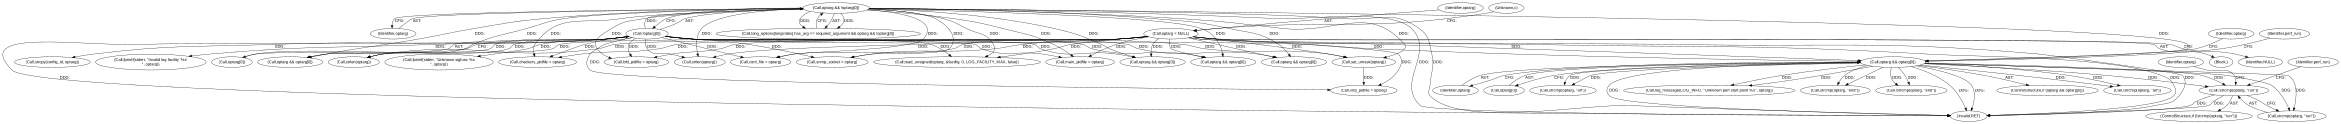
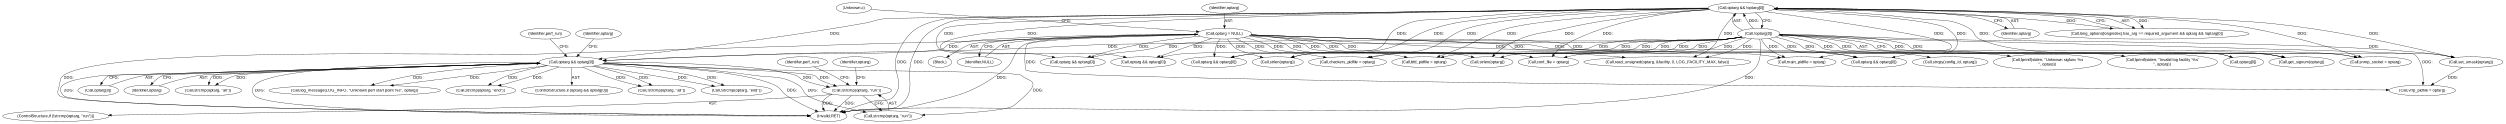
edge "(Identifier,NULL)" -> "(Call,optarg = NULL)": added, label "AST:"
node "(Call,get_signum(optarg))": added
